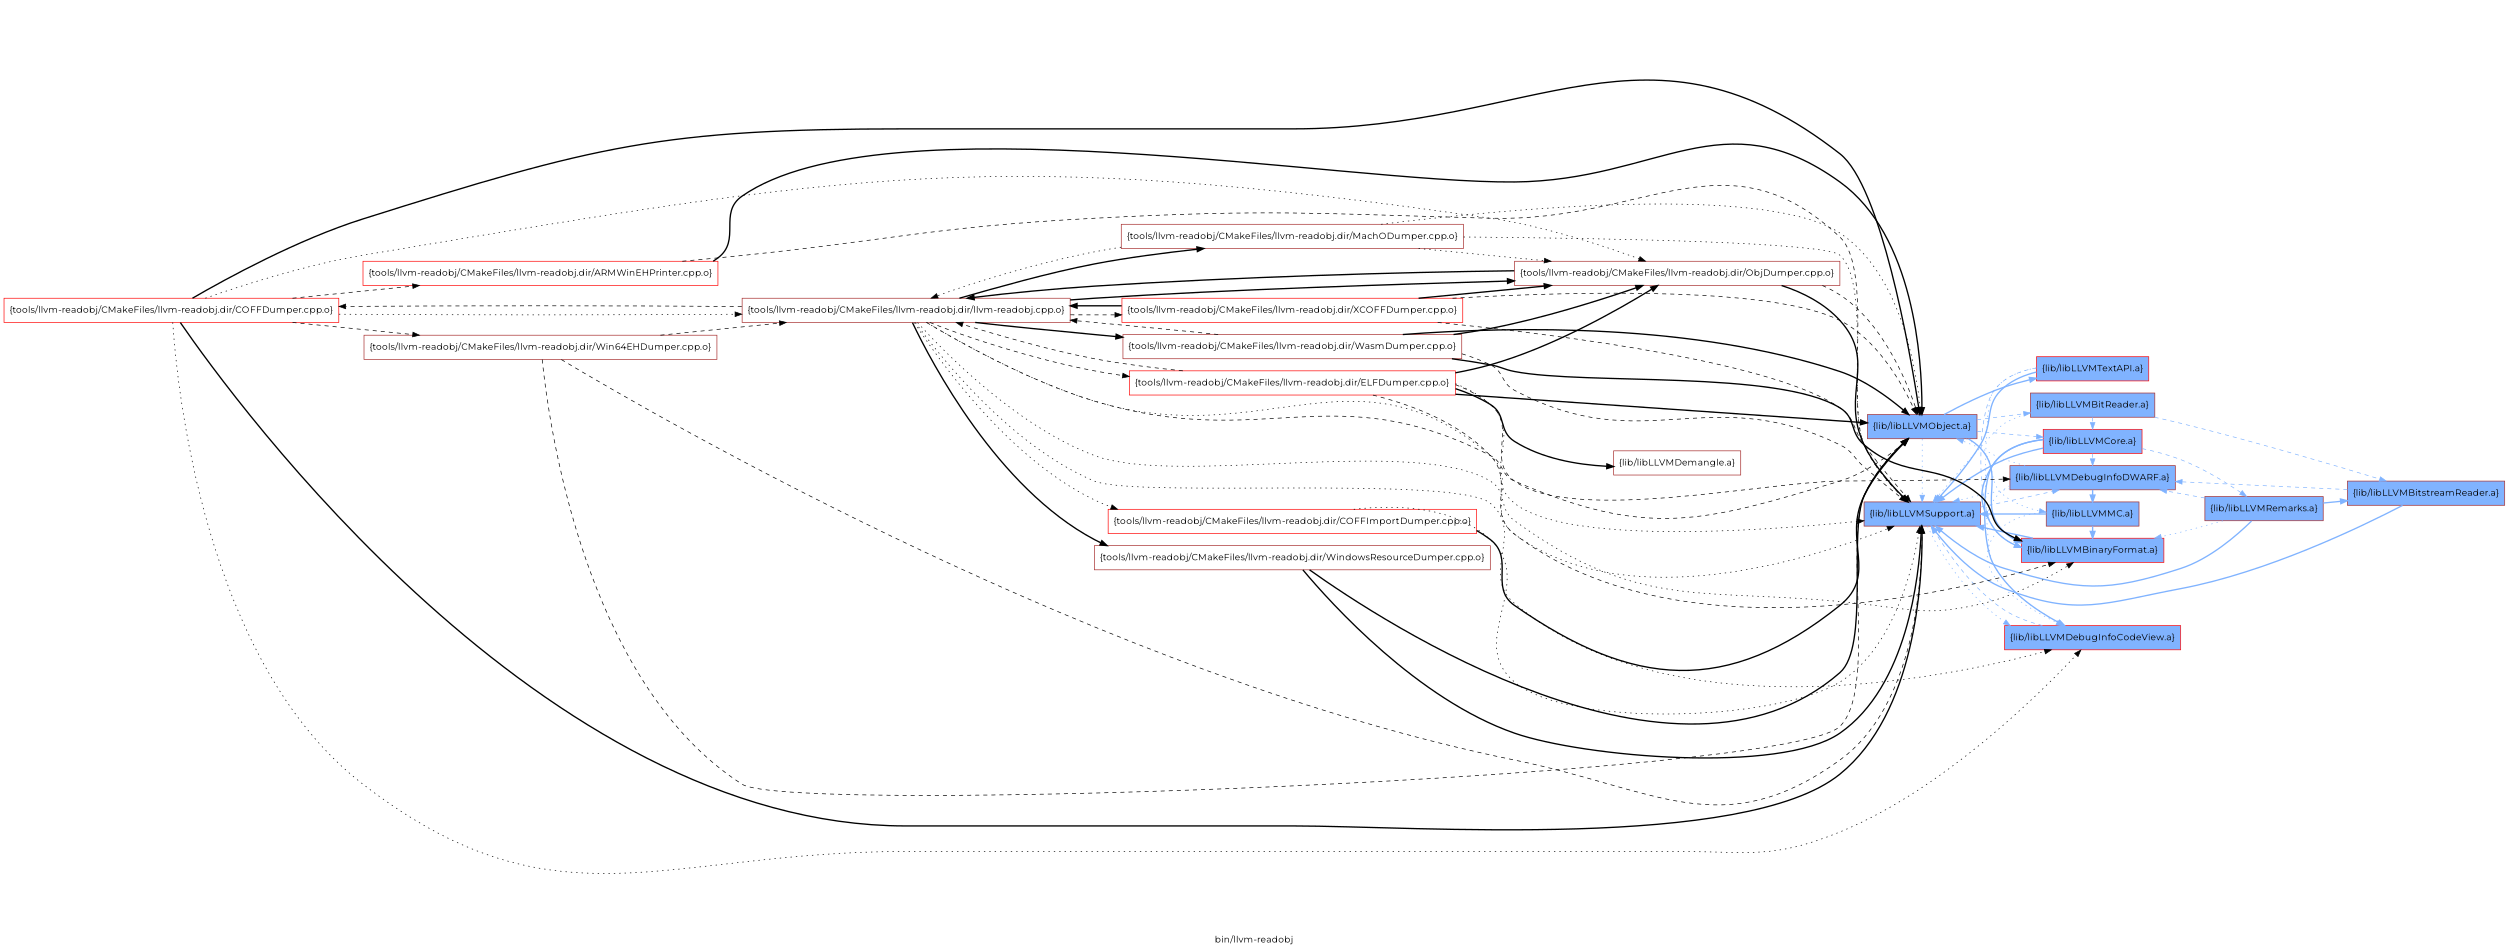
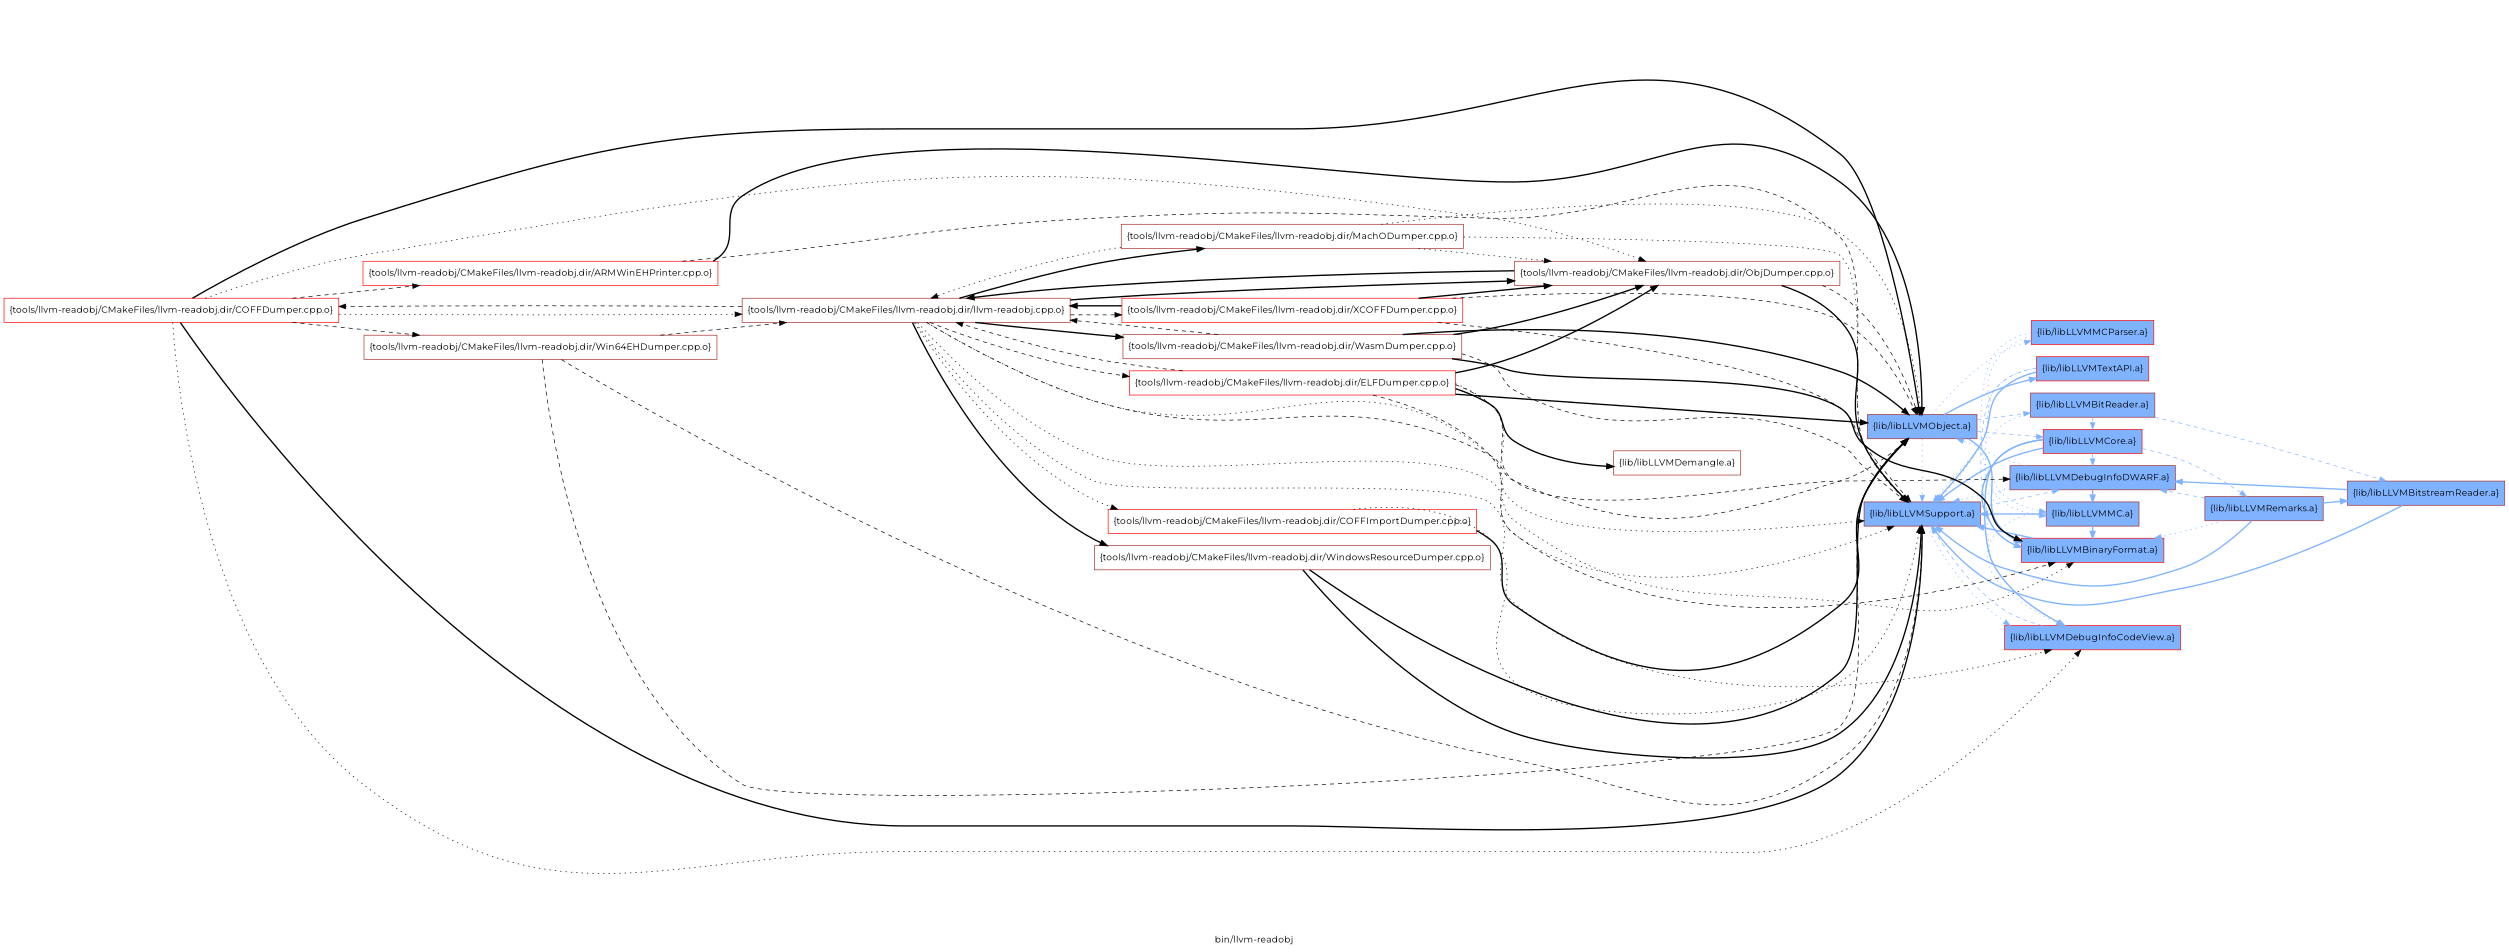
node "{lib/libLLVMMCParser.a}": added
edge "{lib/libLLVMBitstreamReader.a}" -> "{lib/libLLVMDebugInfoDWARF.a}": style dashed -> bold
